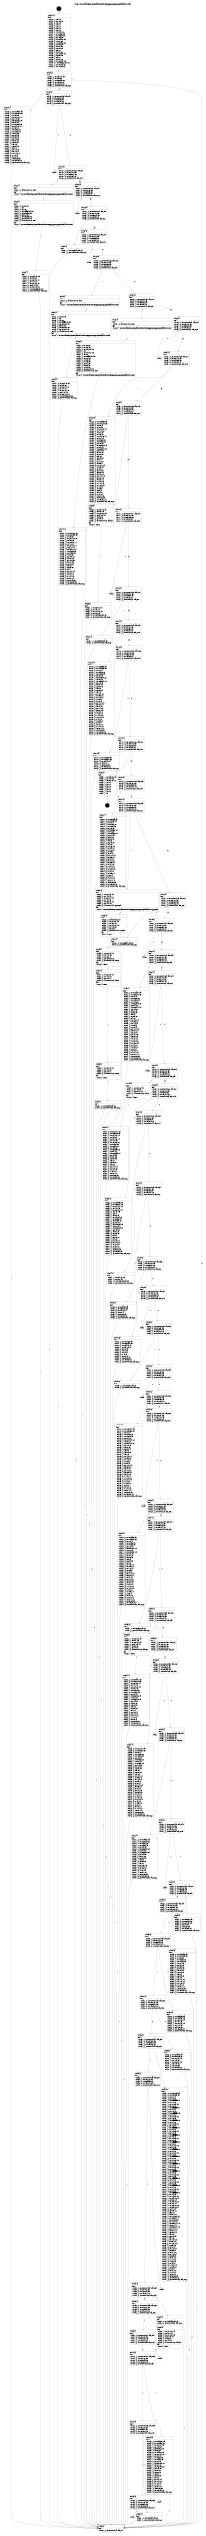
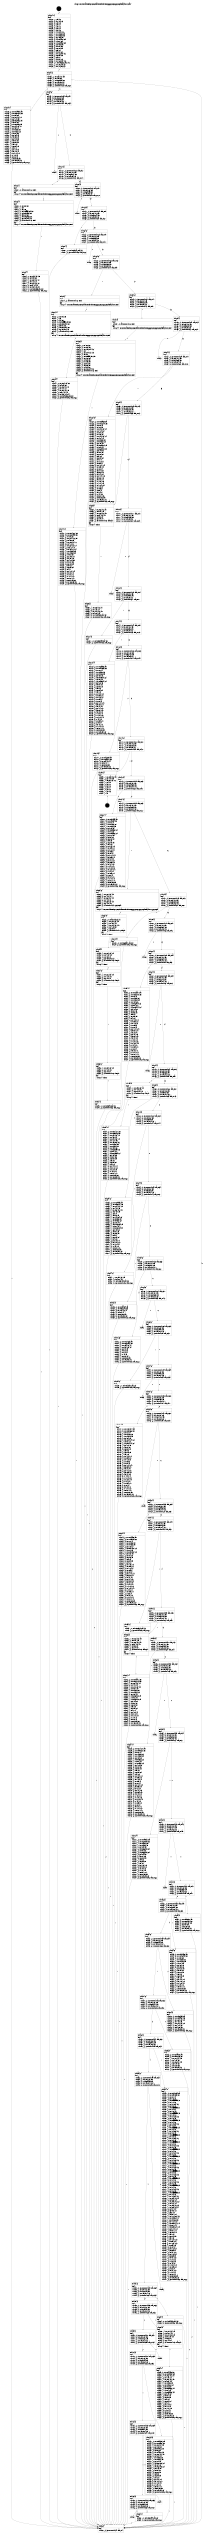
node "0x4022ff [114]": added
